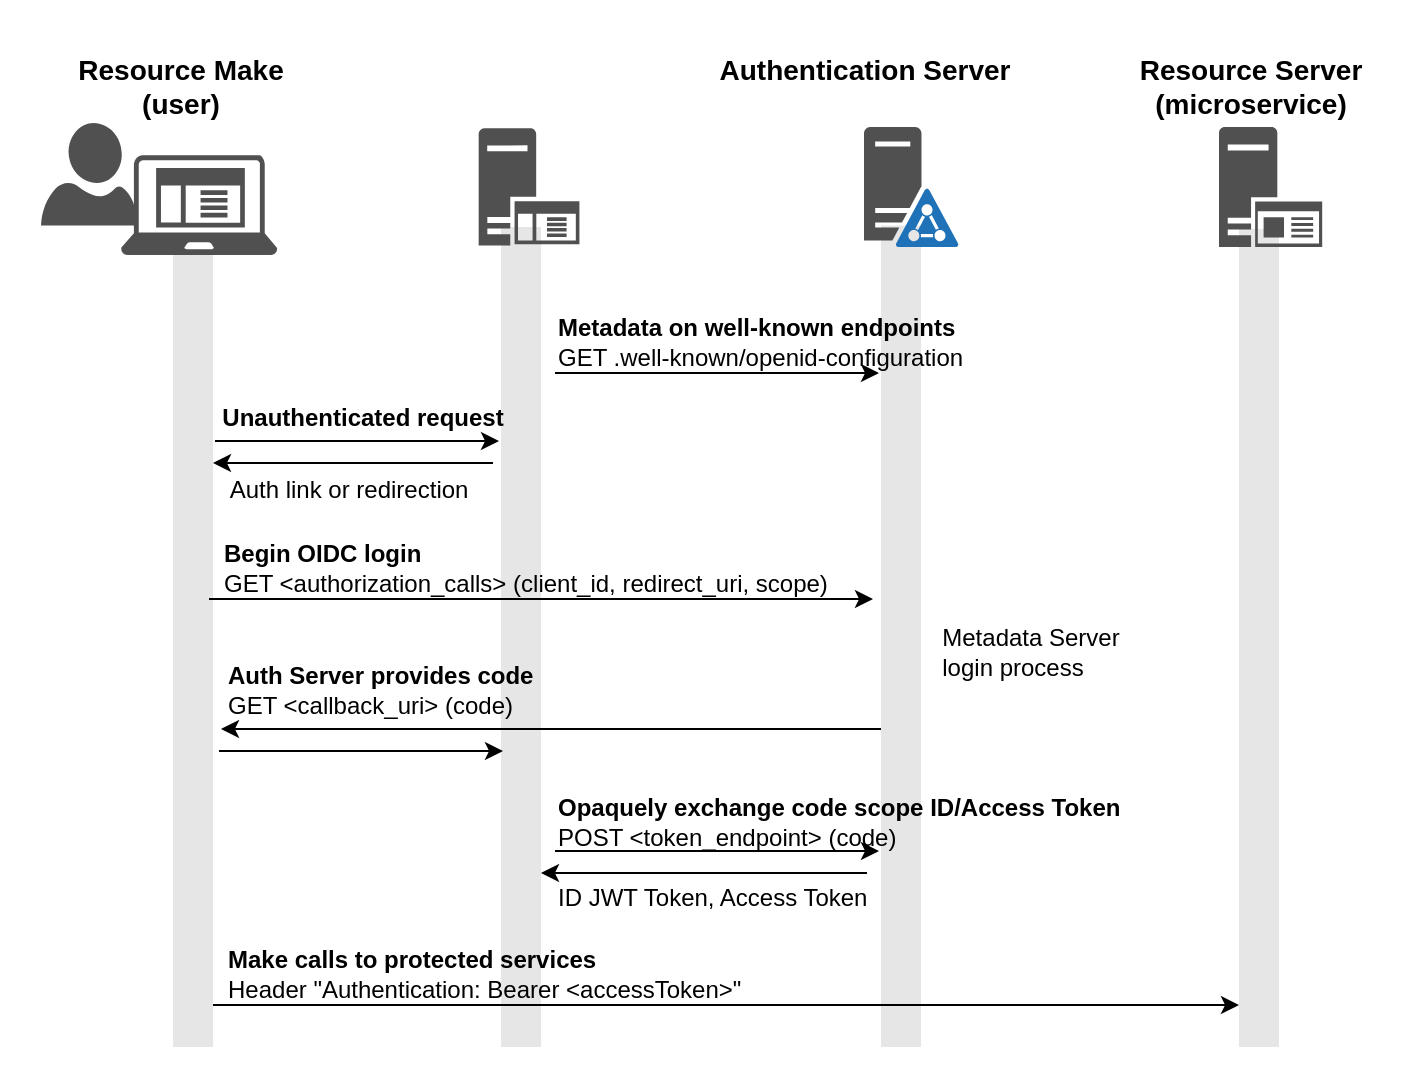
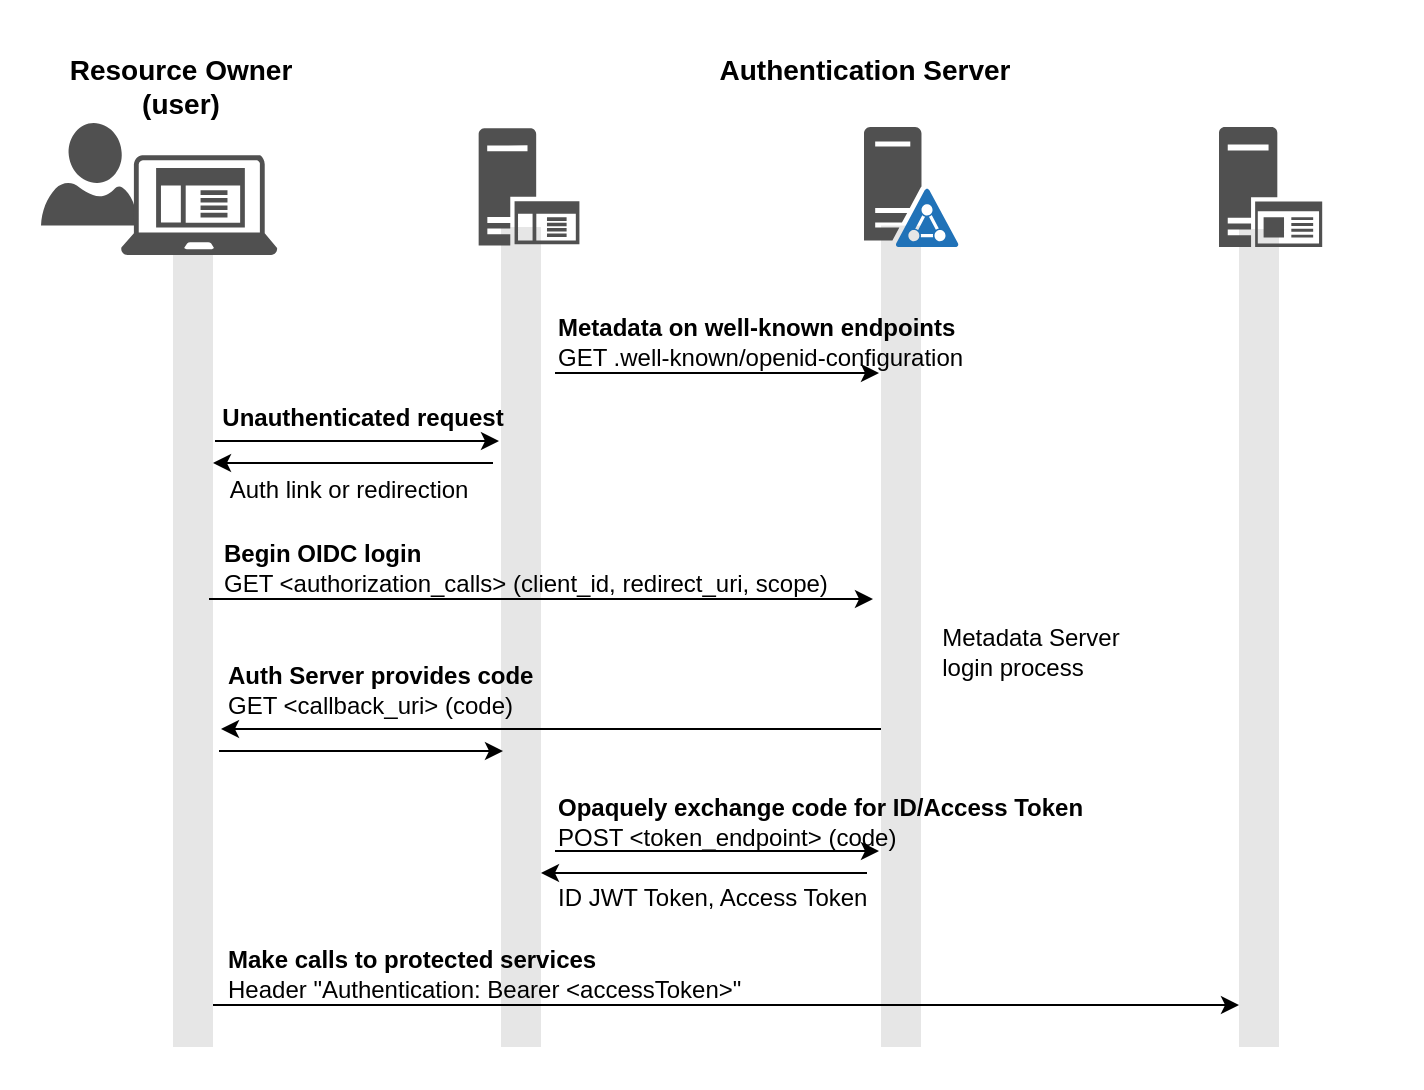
node "Resource Make (user)": label "Resource Make (user)" -> "Resource Owner (user)"
node "Resource Server (microservice)": removed
node "Opaquely exchange code scope ID/Access Token POST <token_endpoint> (code)": label "Opaquely exchange code scope ID/Access Token POST <token_endpoint> (code)" -> "Opaquely exchange code for ID/Access Token POST <token_endpoint> (code)"
